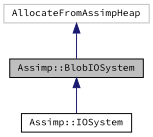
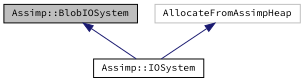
edge "Assimp::BlobIOSystem" -> "AllocateFromAssimpHeap": now "Assimp::IOSystem" -> "AllocateFromAssimpHeap"
